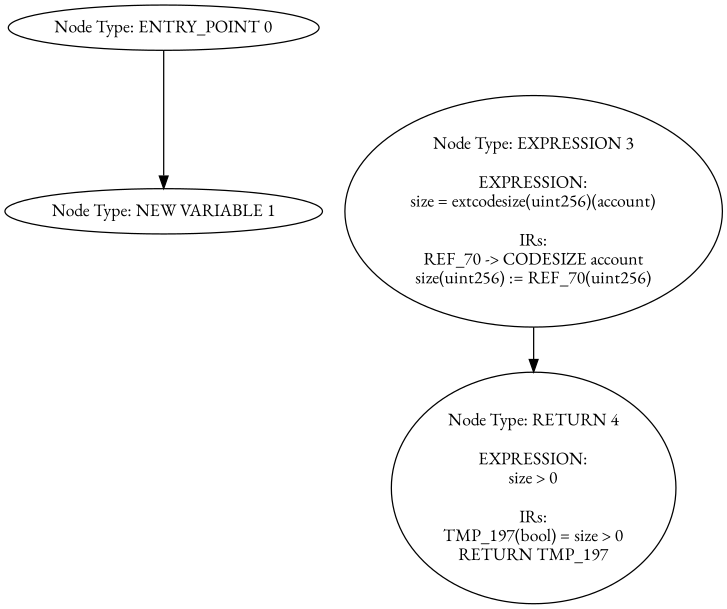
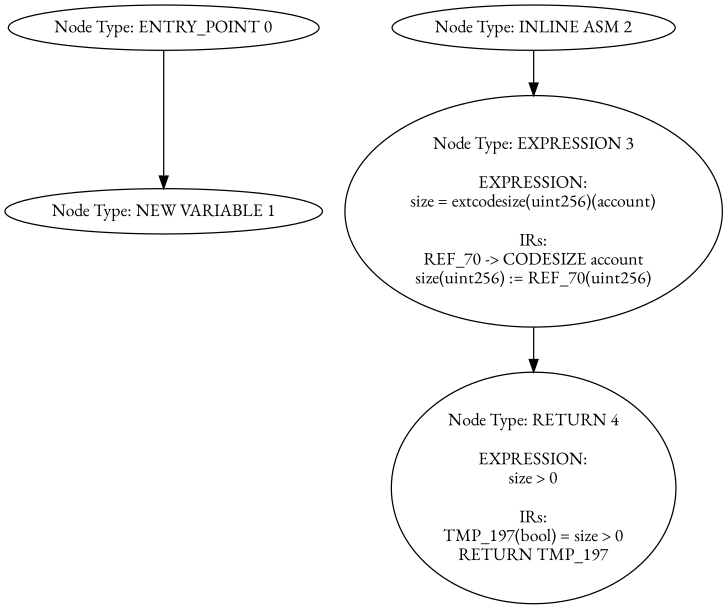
node "Node Type: INLINE ASM 2": added
